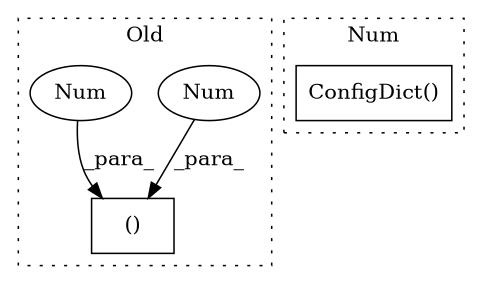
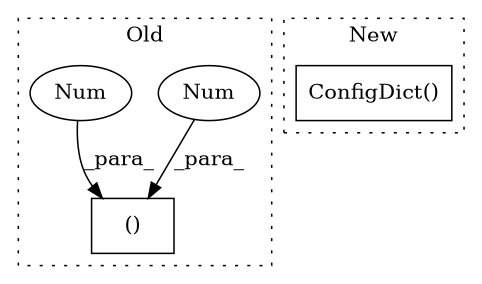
cluster "Num": label "Num" -> "New"
